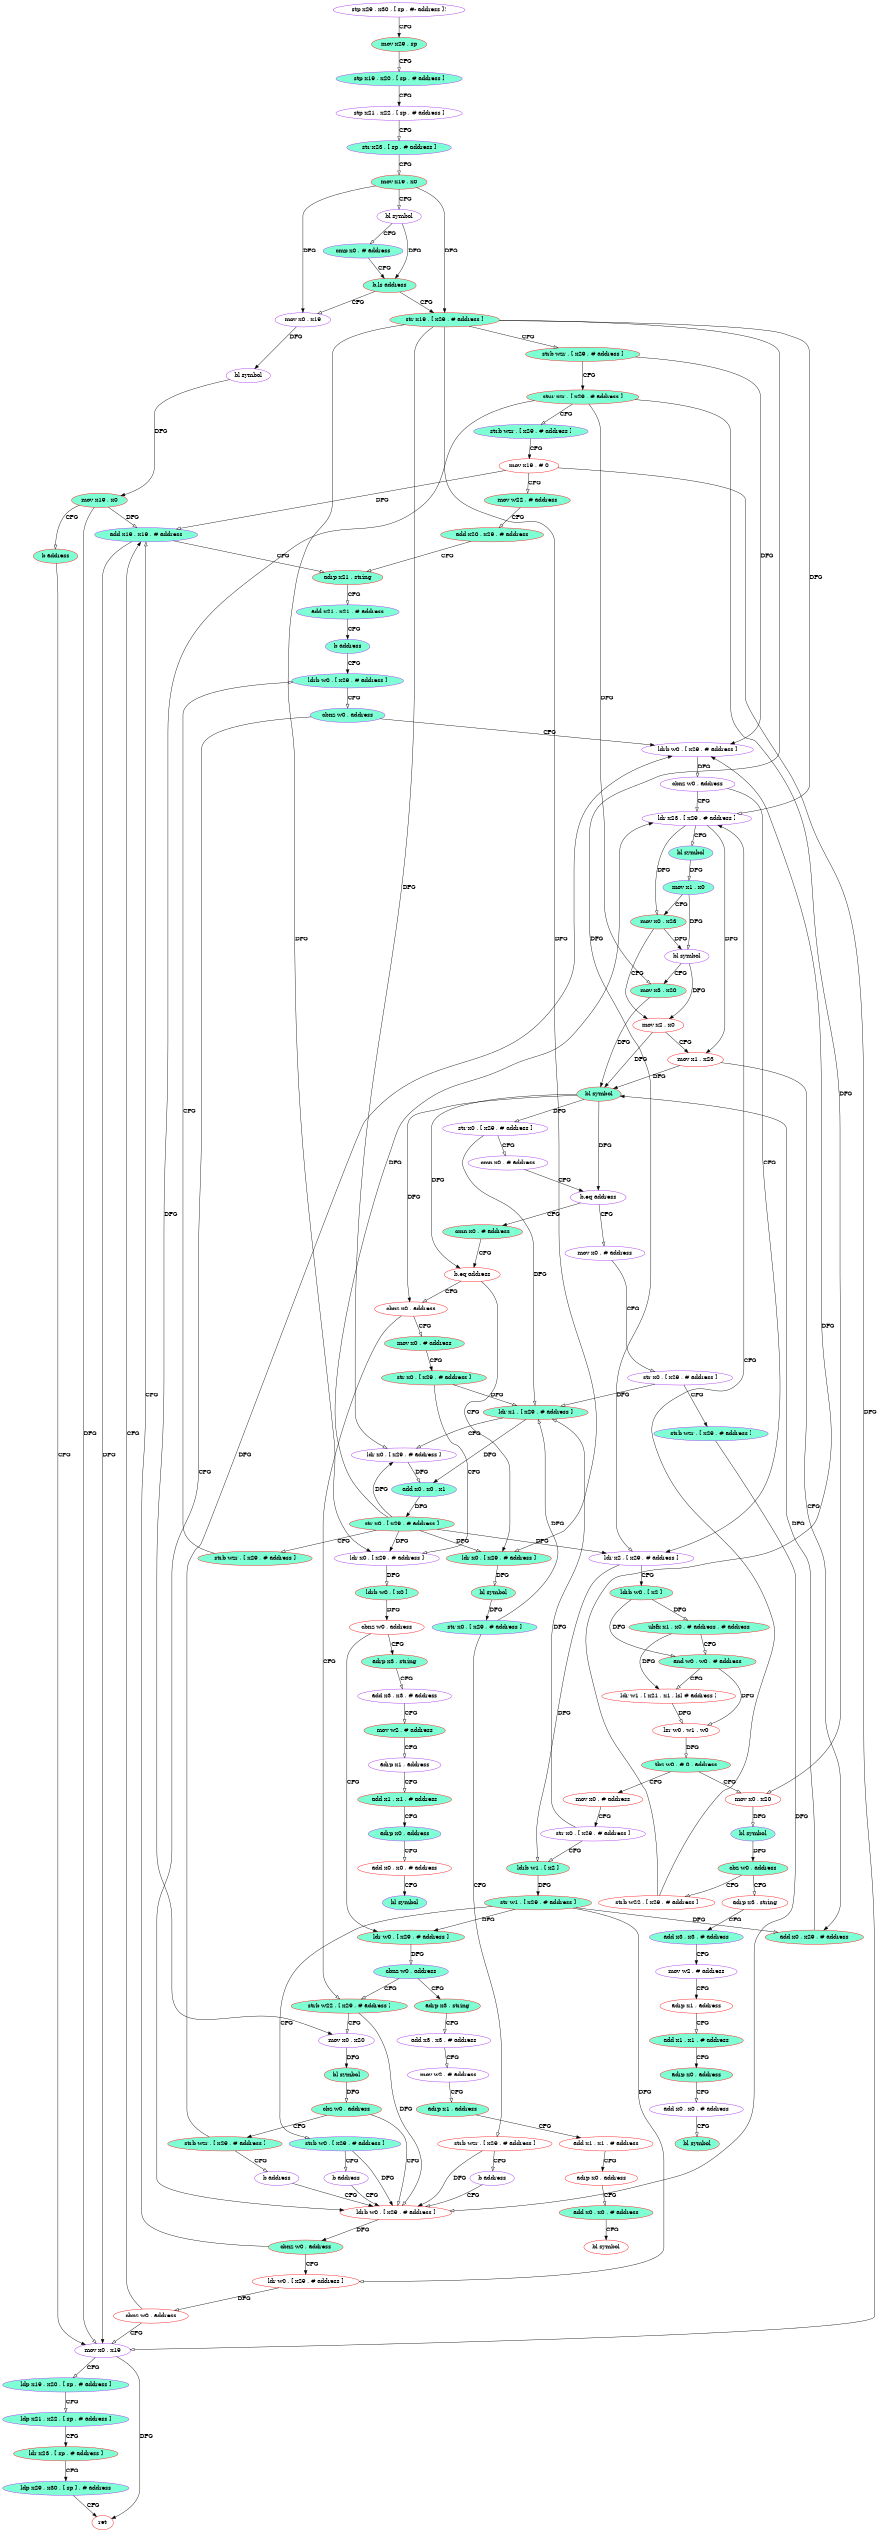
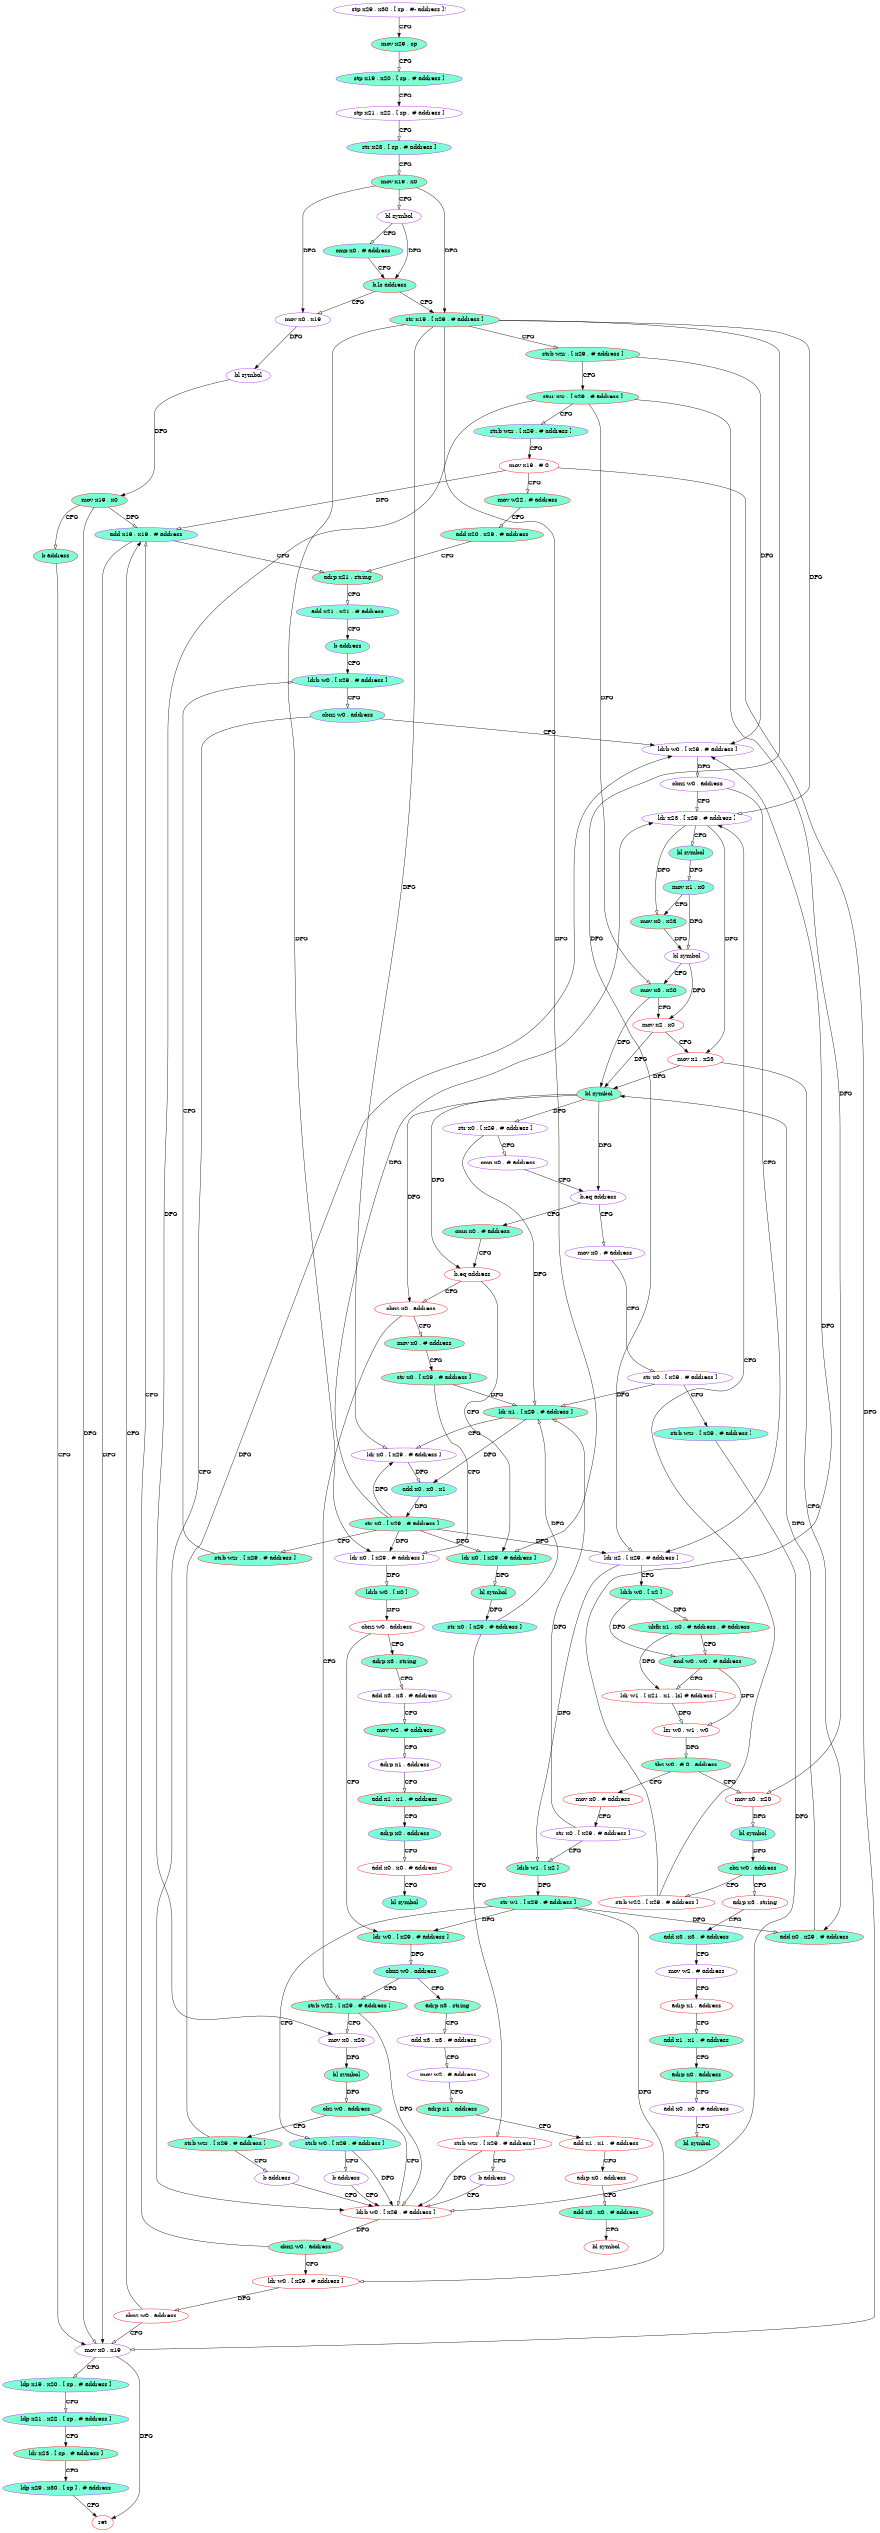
edge "mov x0 , x23" -> "mov x2 , x0": now "mov x3 , x20" -> "mov x2 , x0"
